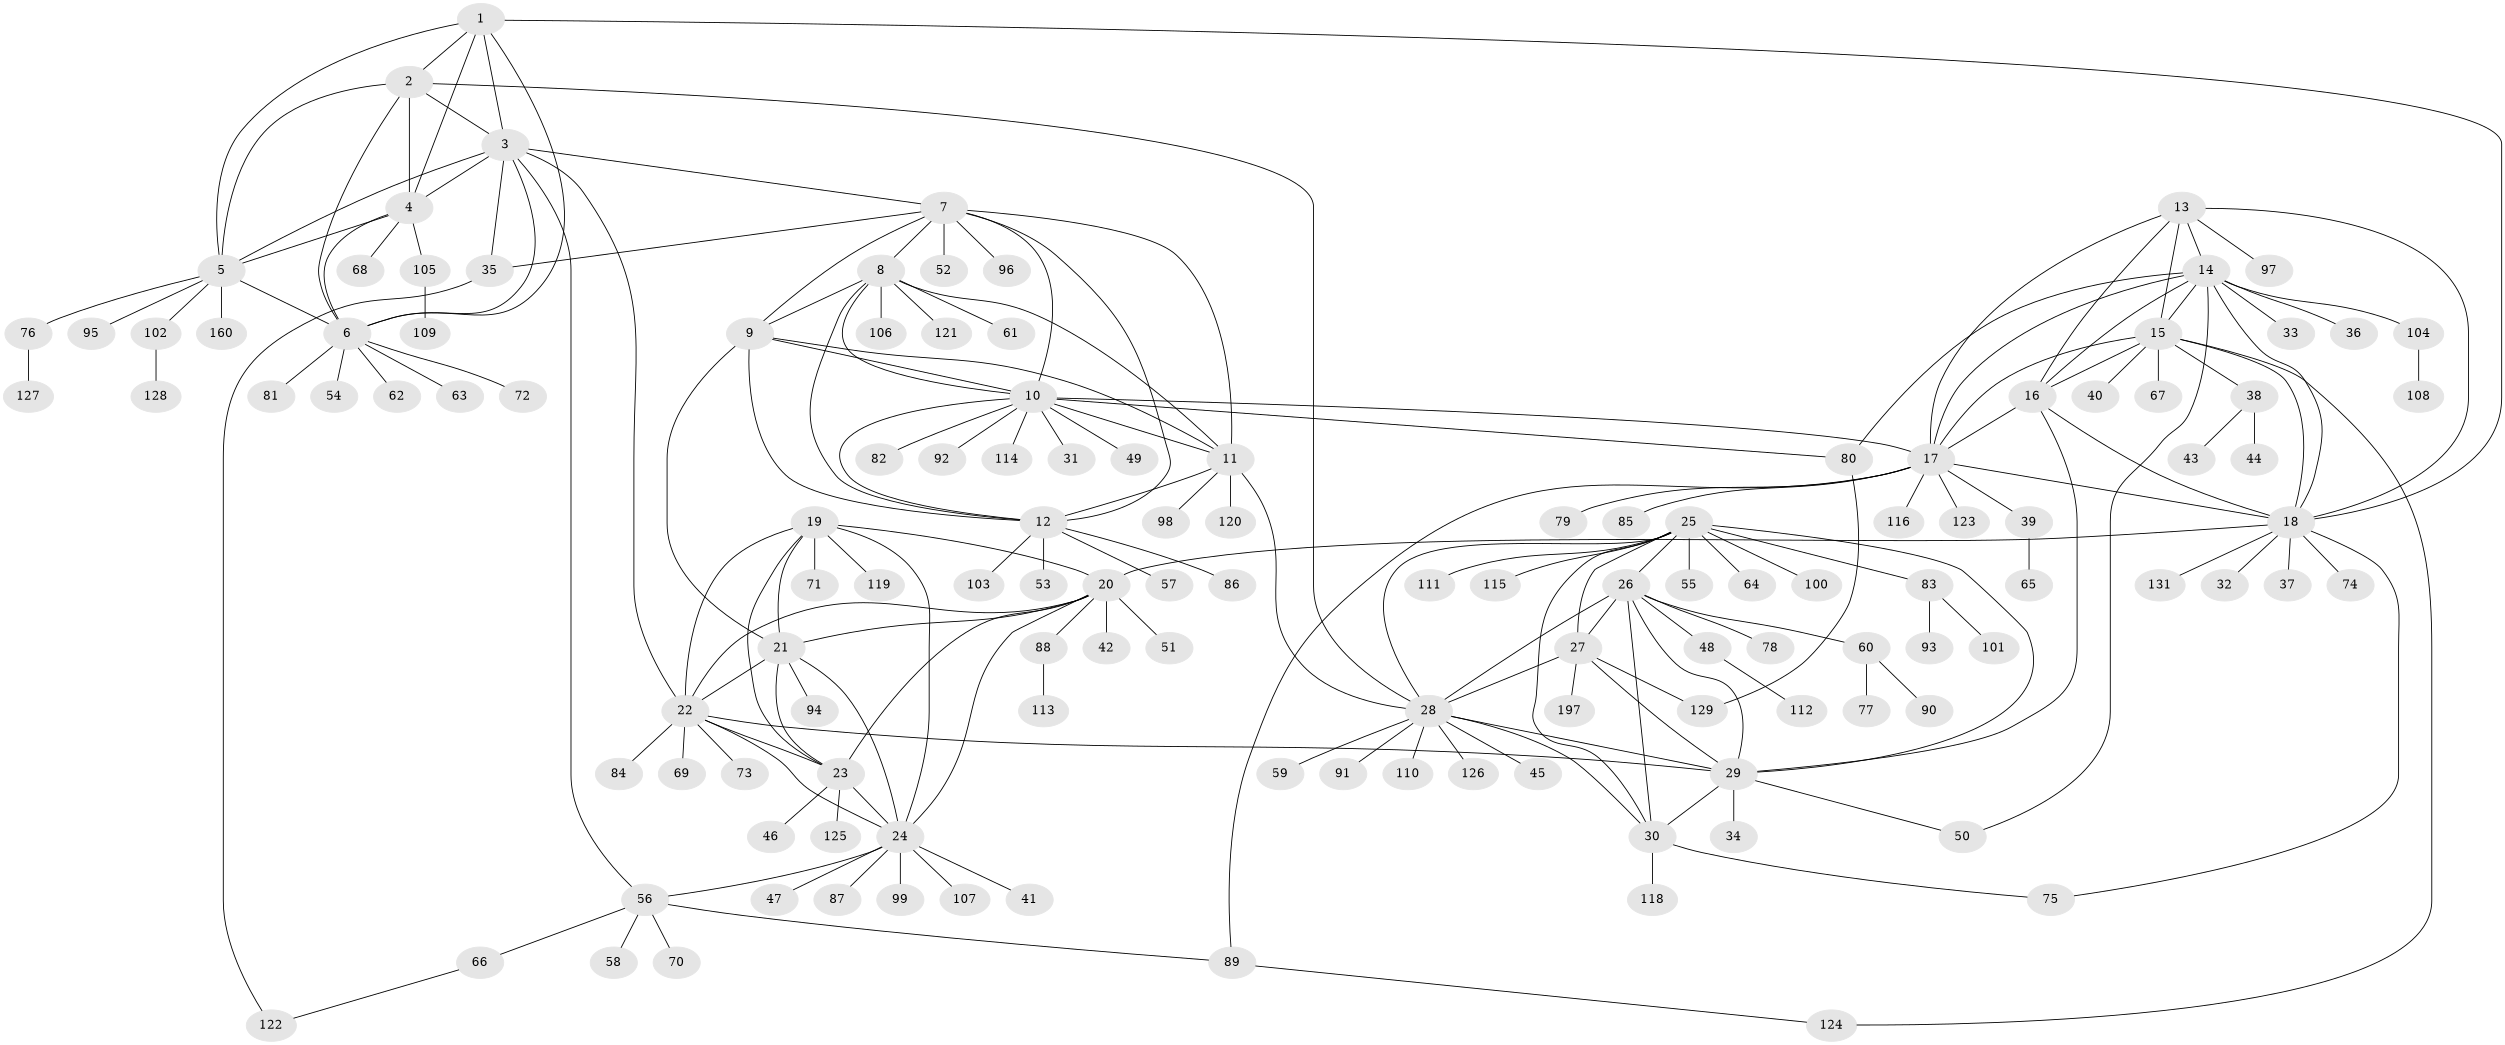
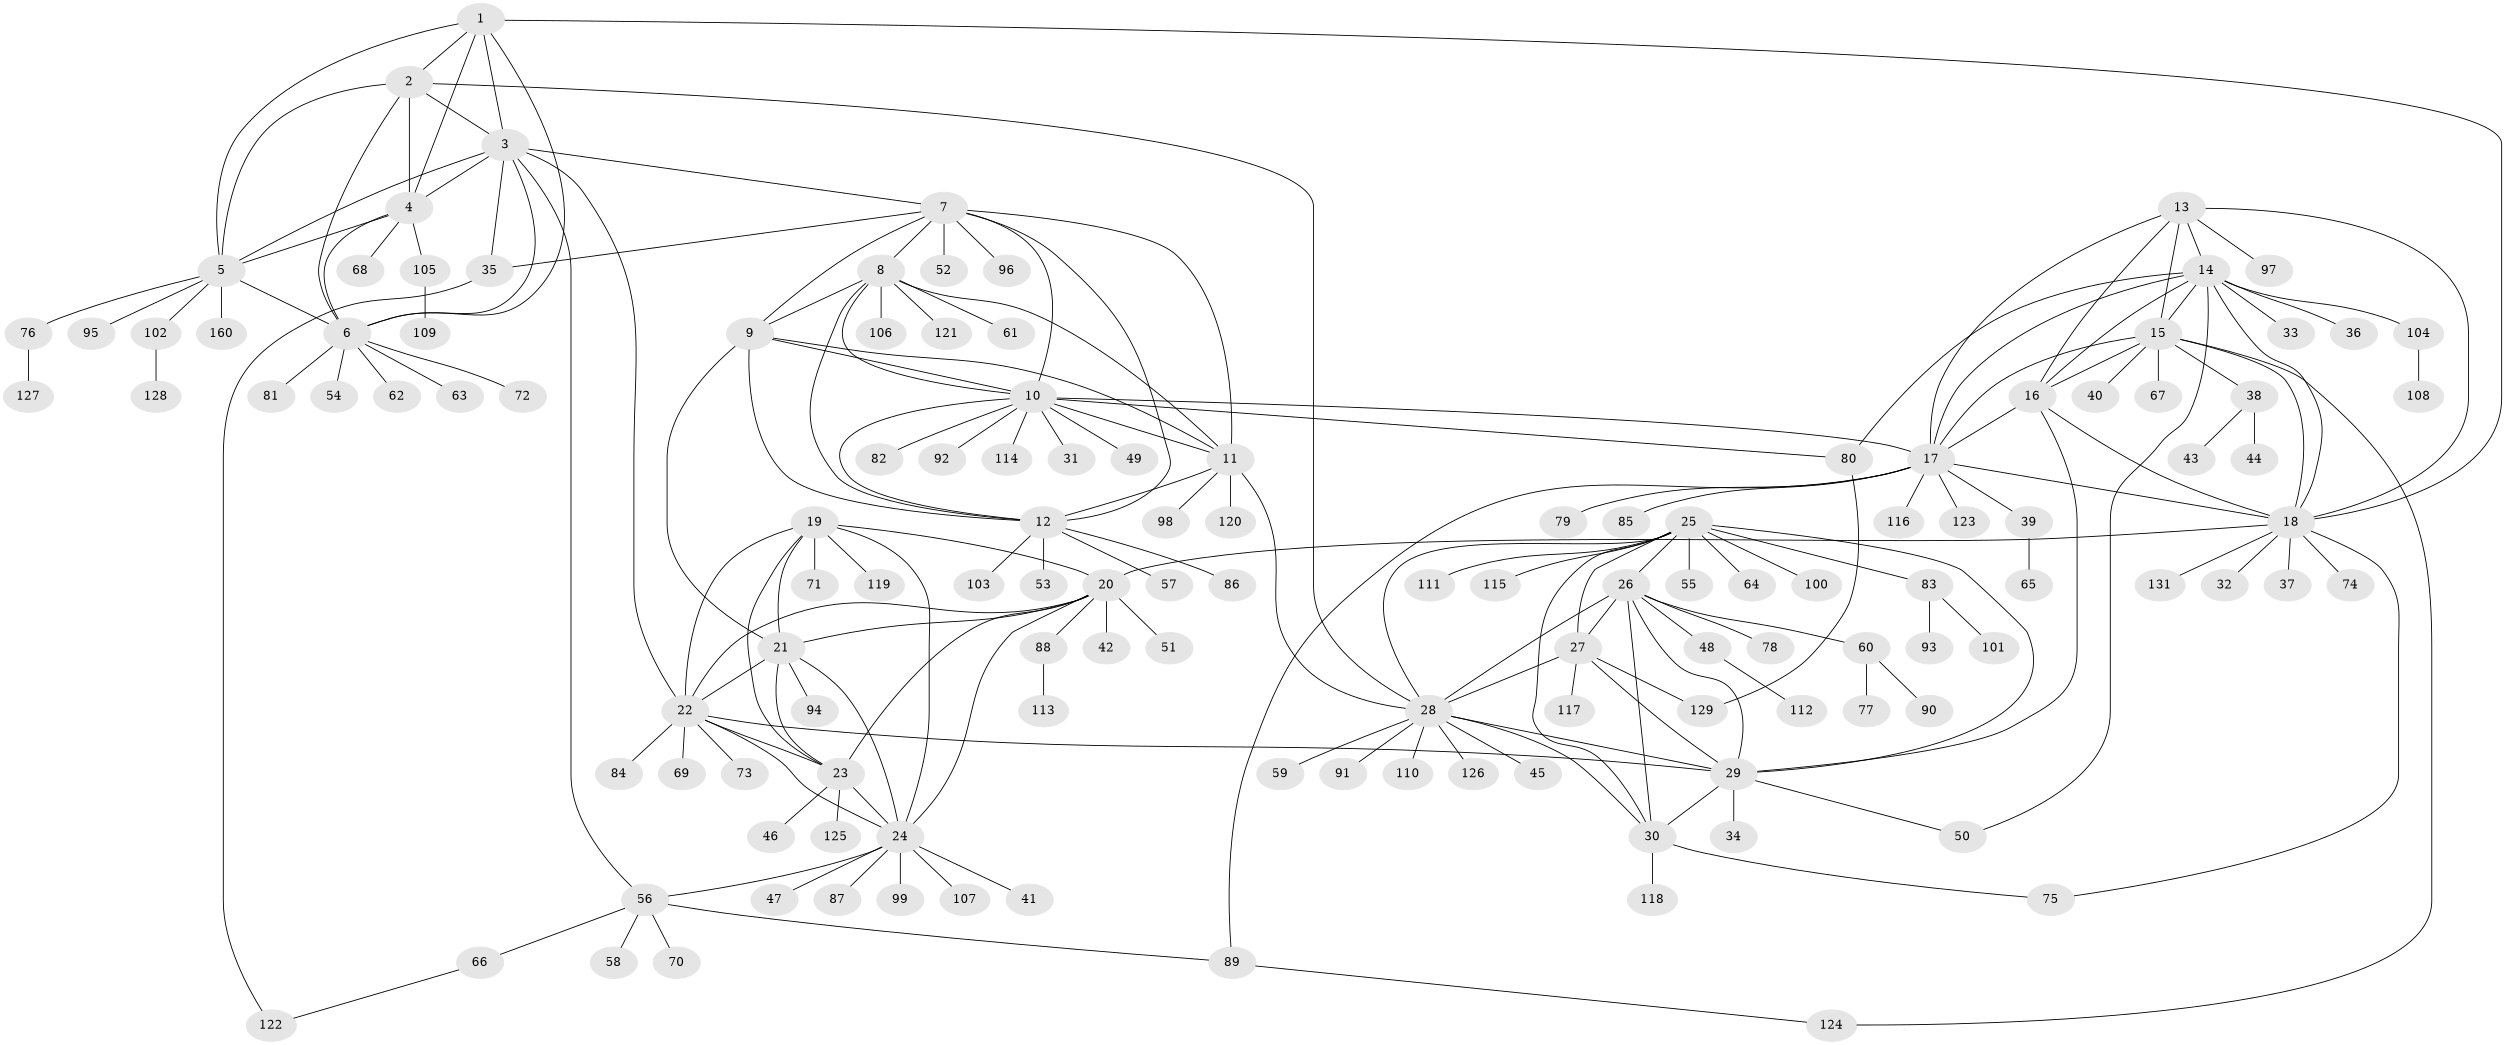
node "197": label "197" -> "117"
